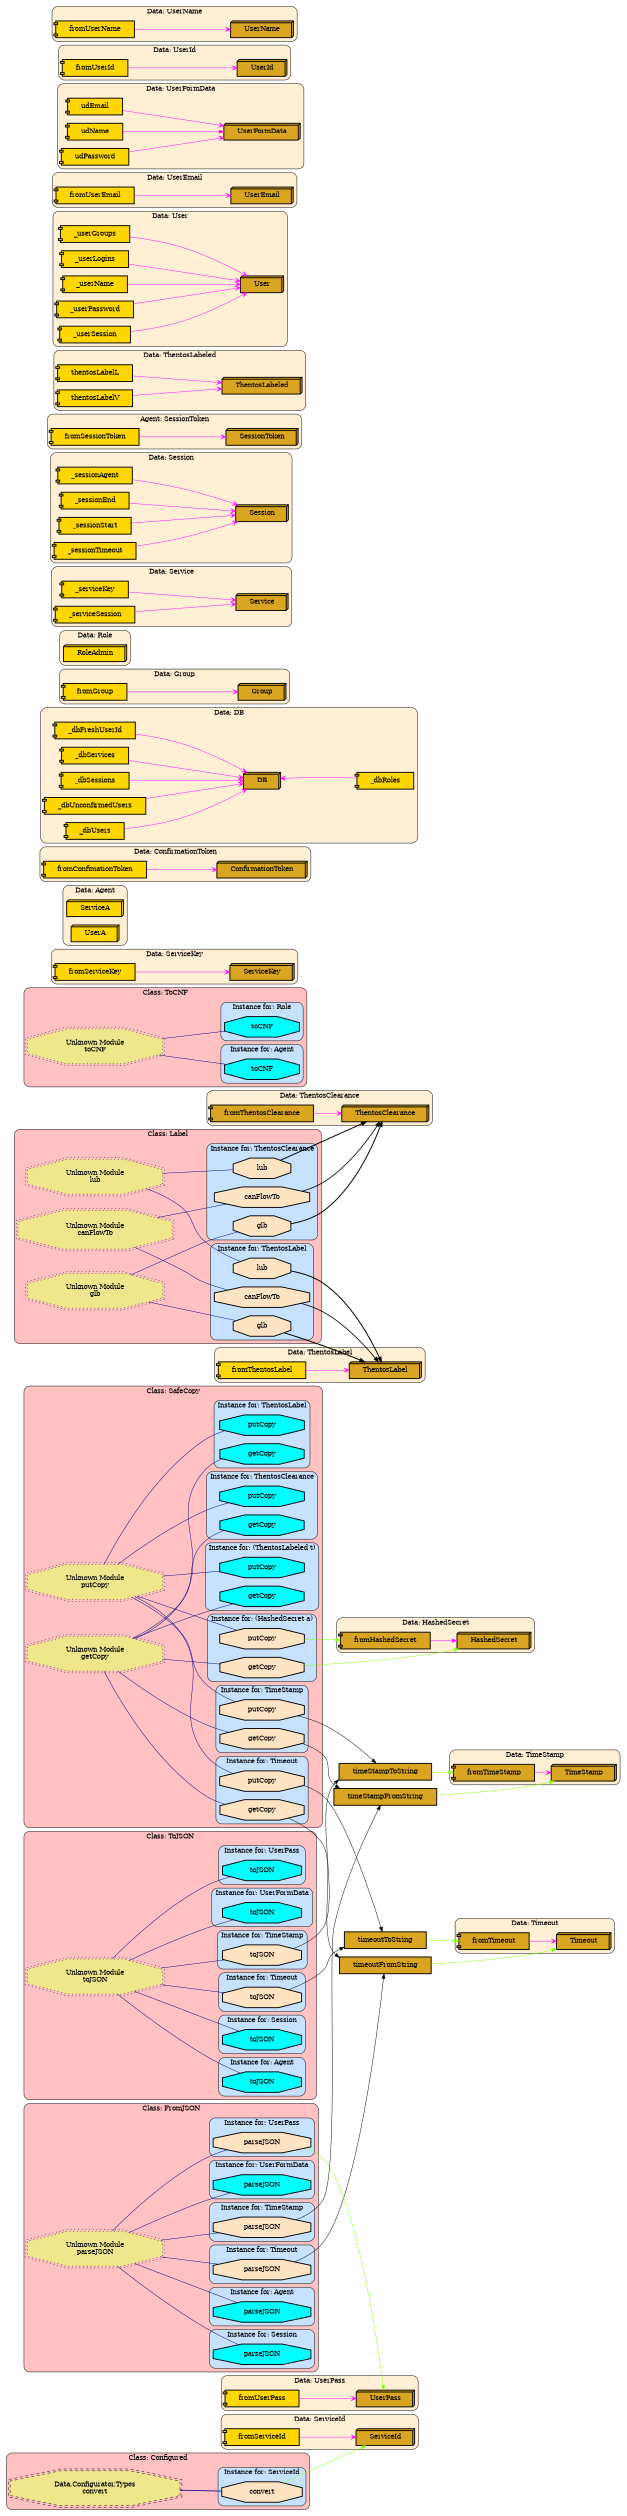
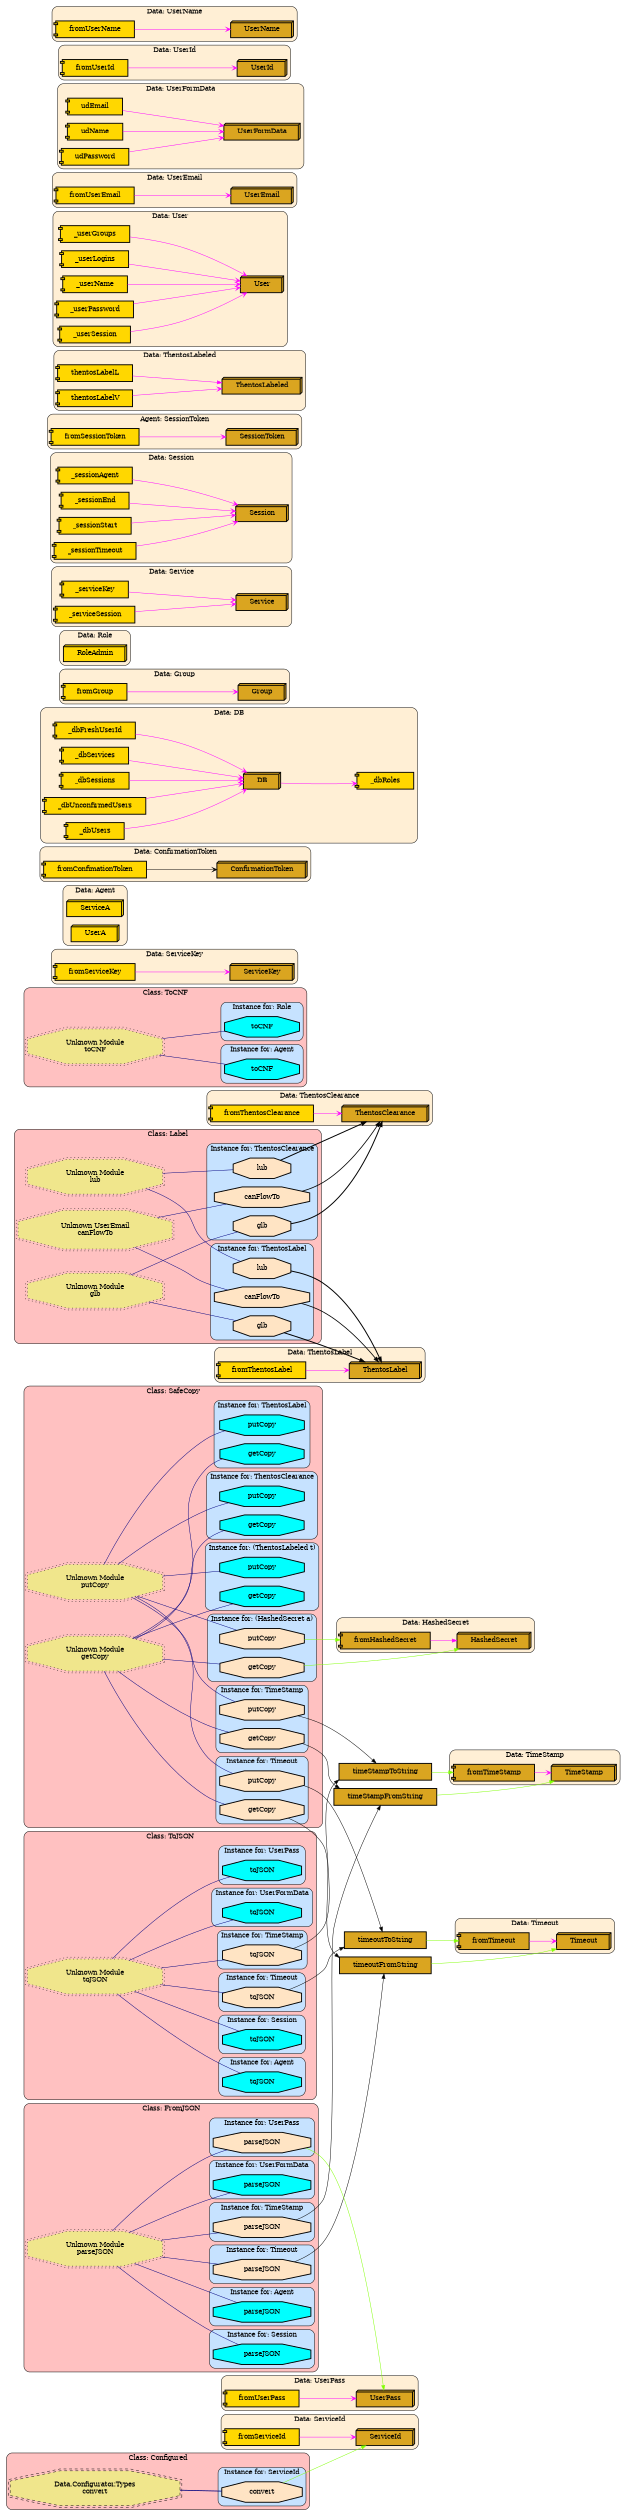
edge "udName" -> "UserFormData": arrowhead normal -> vee
edge "thentosLabelL" -> "ThentosLabeled": arrowhead vee -> normal
edge "_dbRoles" -> "DB": reversed
edge "fromConfimationToken" -> "ConfirmationToken": color magenta -> black
node "fromThentosClearance": fillcolor goldenrod -> gold
node "Unknown Module canFlowTo": label "Unknown Module canFlowTo" -> "Unknown UserEmail canFlowTo"
